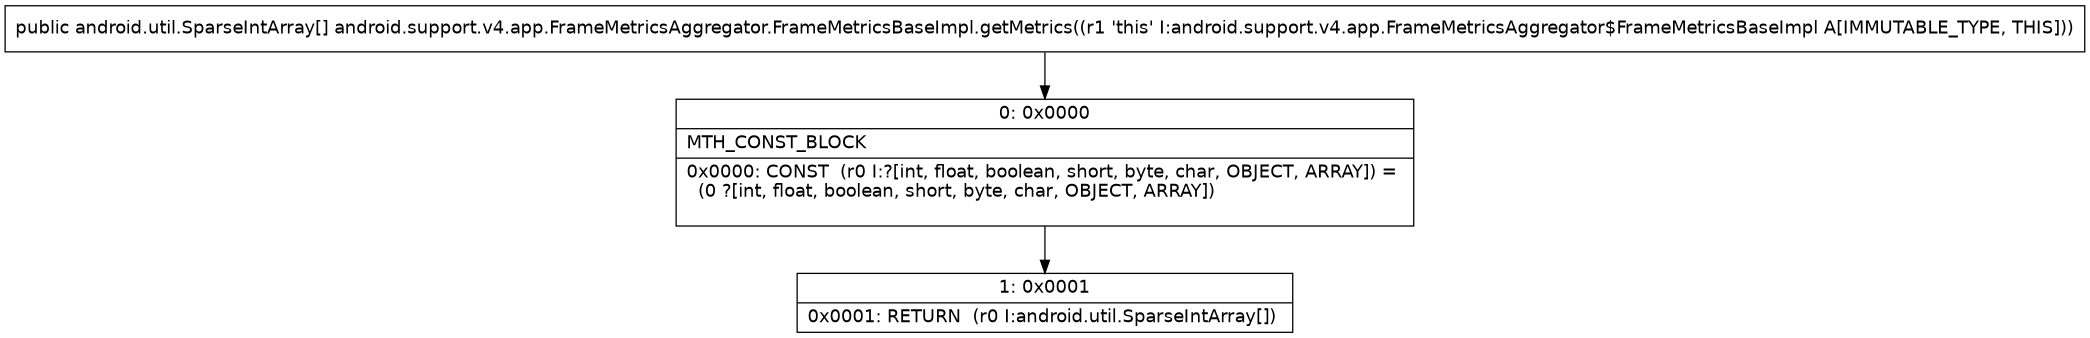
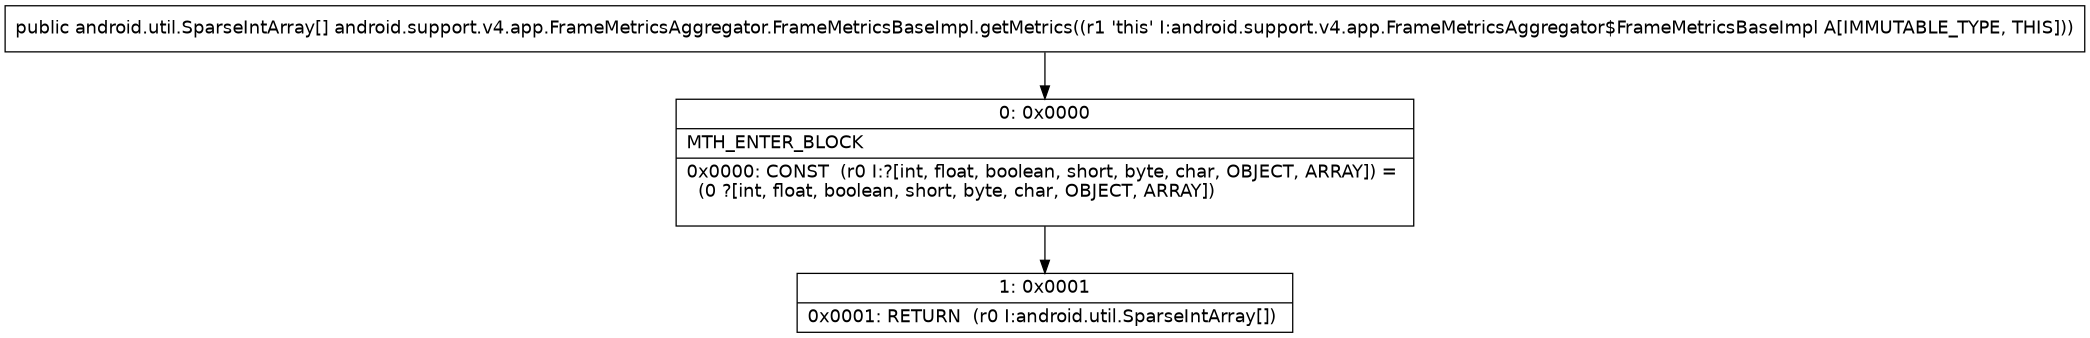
node "0: 0x0000": text "MTH_CONST_BLOCK" -> "MTH_ENTER_BLOCK"
